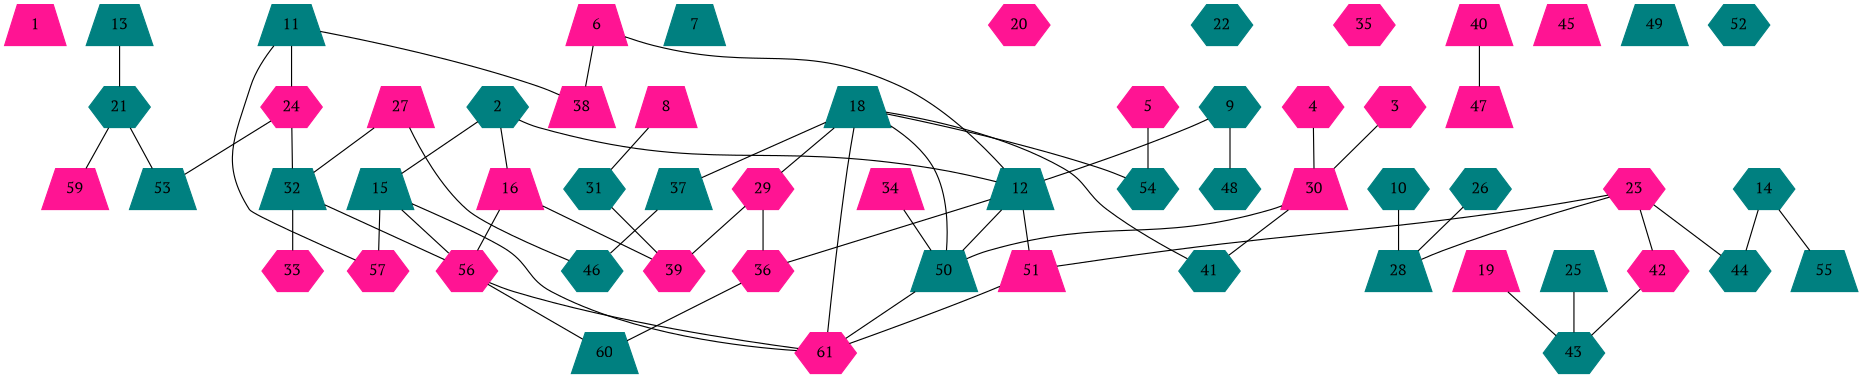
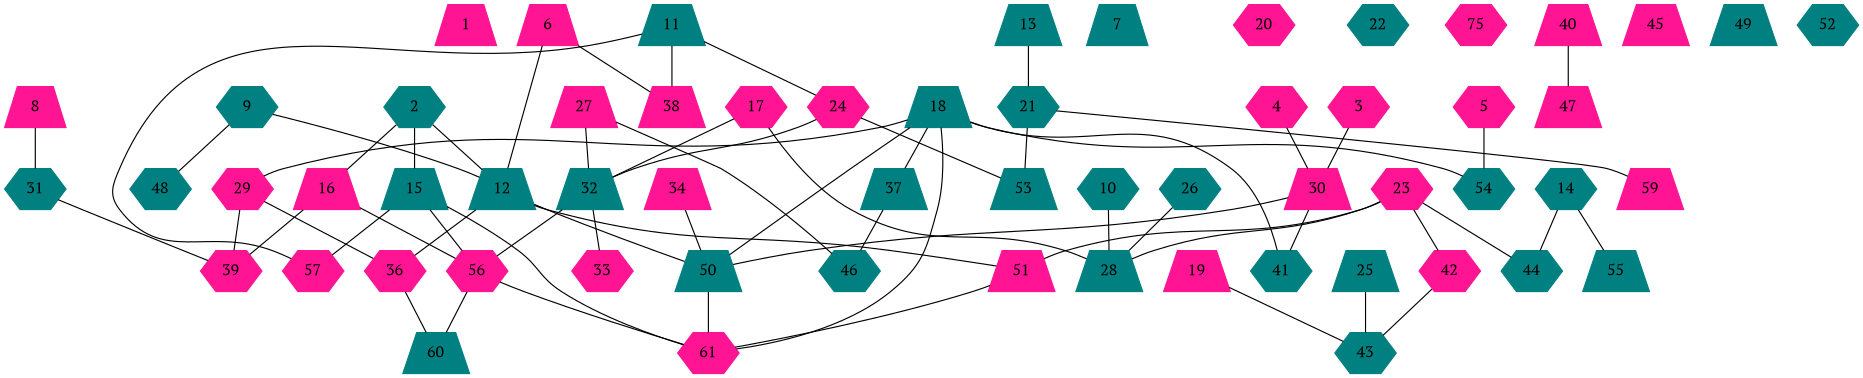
node "35": label "35" -> "75"
node "17": added
